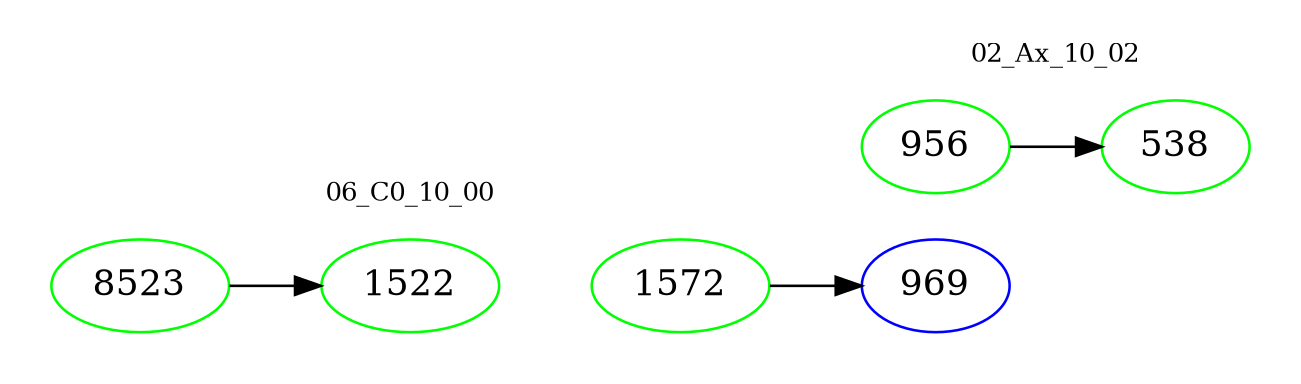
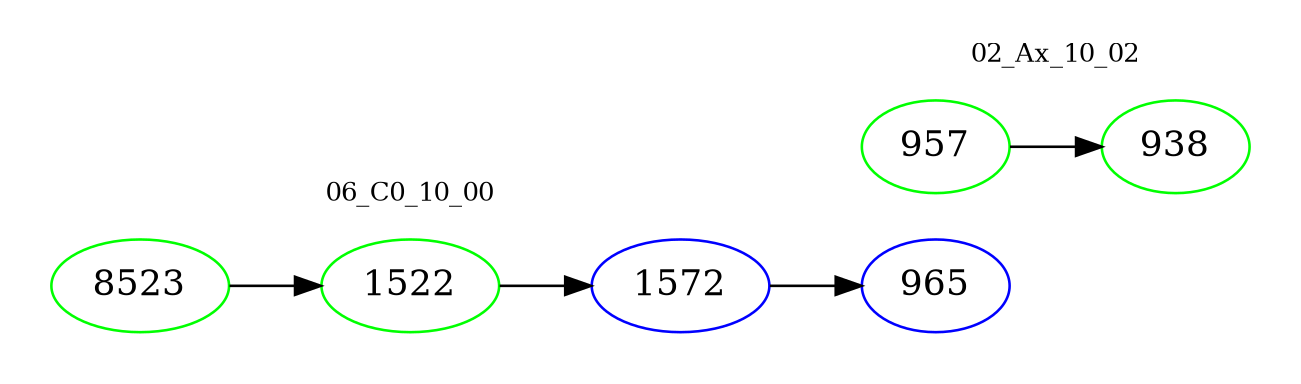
node "956": label "956" -> "957"
node "538": label "538" -> "938"
edge "1522" -> "1572": added
node "1572": color green -> blue
node "969": label "969" -> "965"
